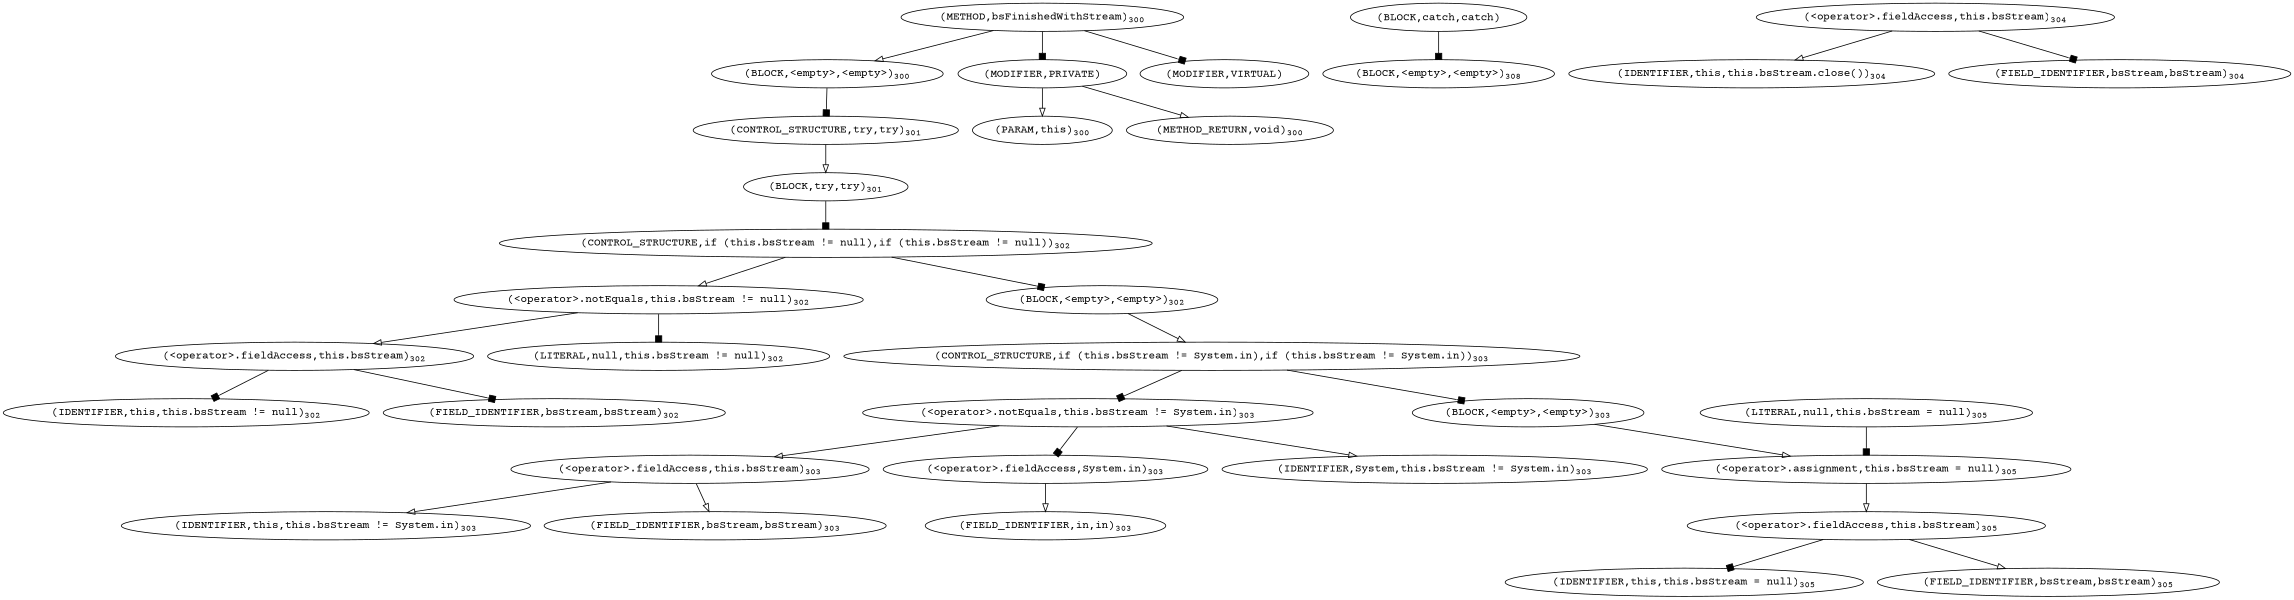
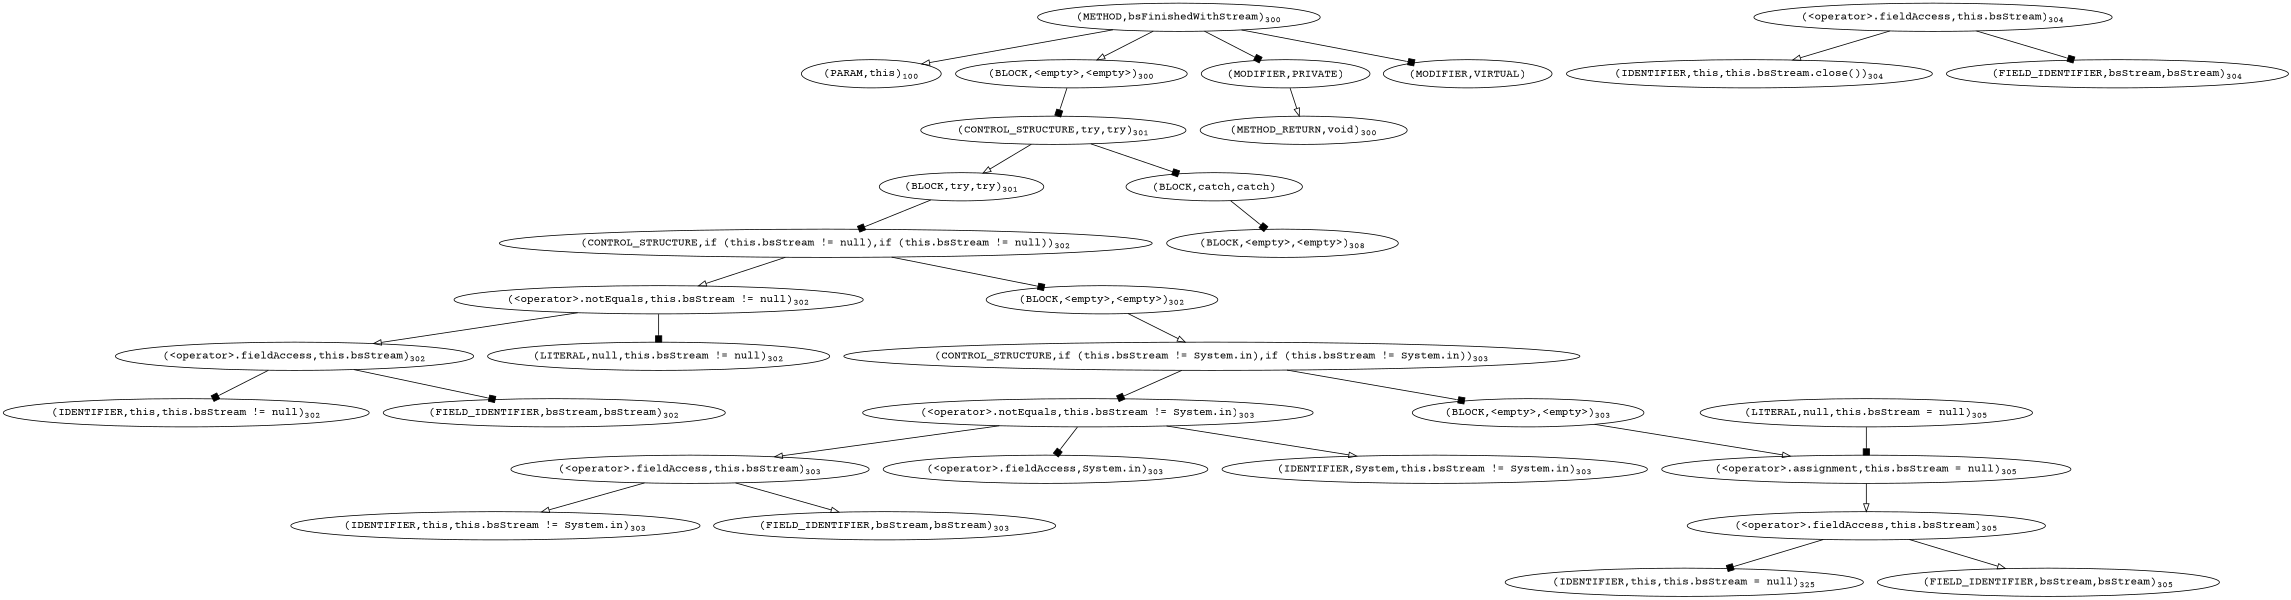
edge "(MODIFIER,PRIVATE)" -> "(PARAM,this)": now "(METHOD,bsFinishedWithStream)" -> "(PARAM,this)"
node "(PARAM,this)": text "300" -> "100"
edge "(CONTROL_STRUCTURE,try,try)" -> "(BLOCK,catch,catch)": added
node "(FIELD_IDENTIFIER,in,in)": removed
node "(IDENTIFIER,this,this.bsStream = null)": text "305" -> "325"
